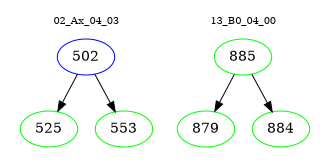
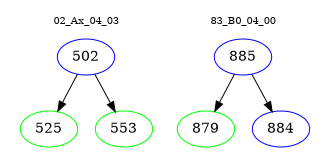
cluster "13_B0_04_00": label "13_B0_04_00" -> "83_B0_04_00"
node "885": color green -> blue
node "884": color green -> blue
